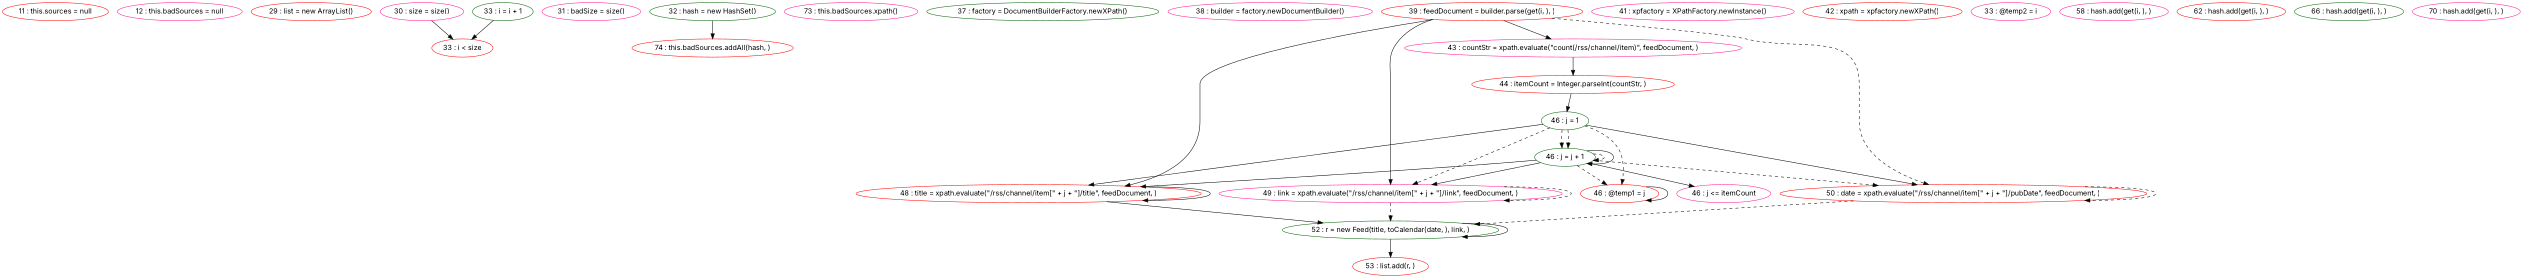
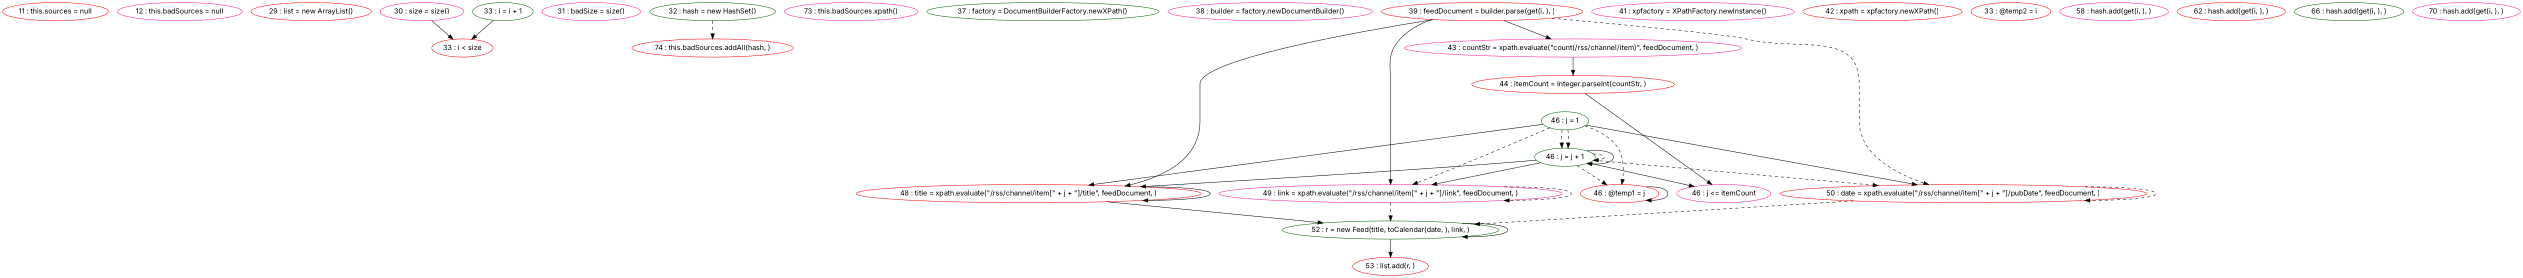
node "33 : @temp2 = i": color deeppink -> red
edge "32 : hash = new HashSet()" -> "74 : this.badSources.addAll(hash, )": style solid -> dashed
edge "44 : itemCount = Integer.parseInt(countStr, )" -> "46 : j = 1": now "44 : itemCount = Integer.parseInt(countStr, )" -> "46 : j <= itemCount"
